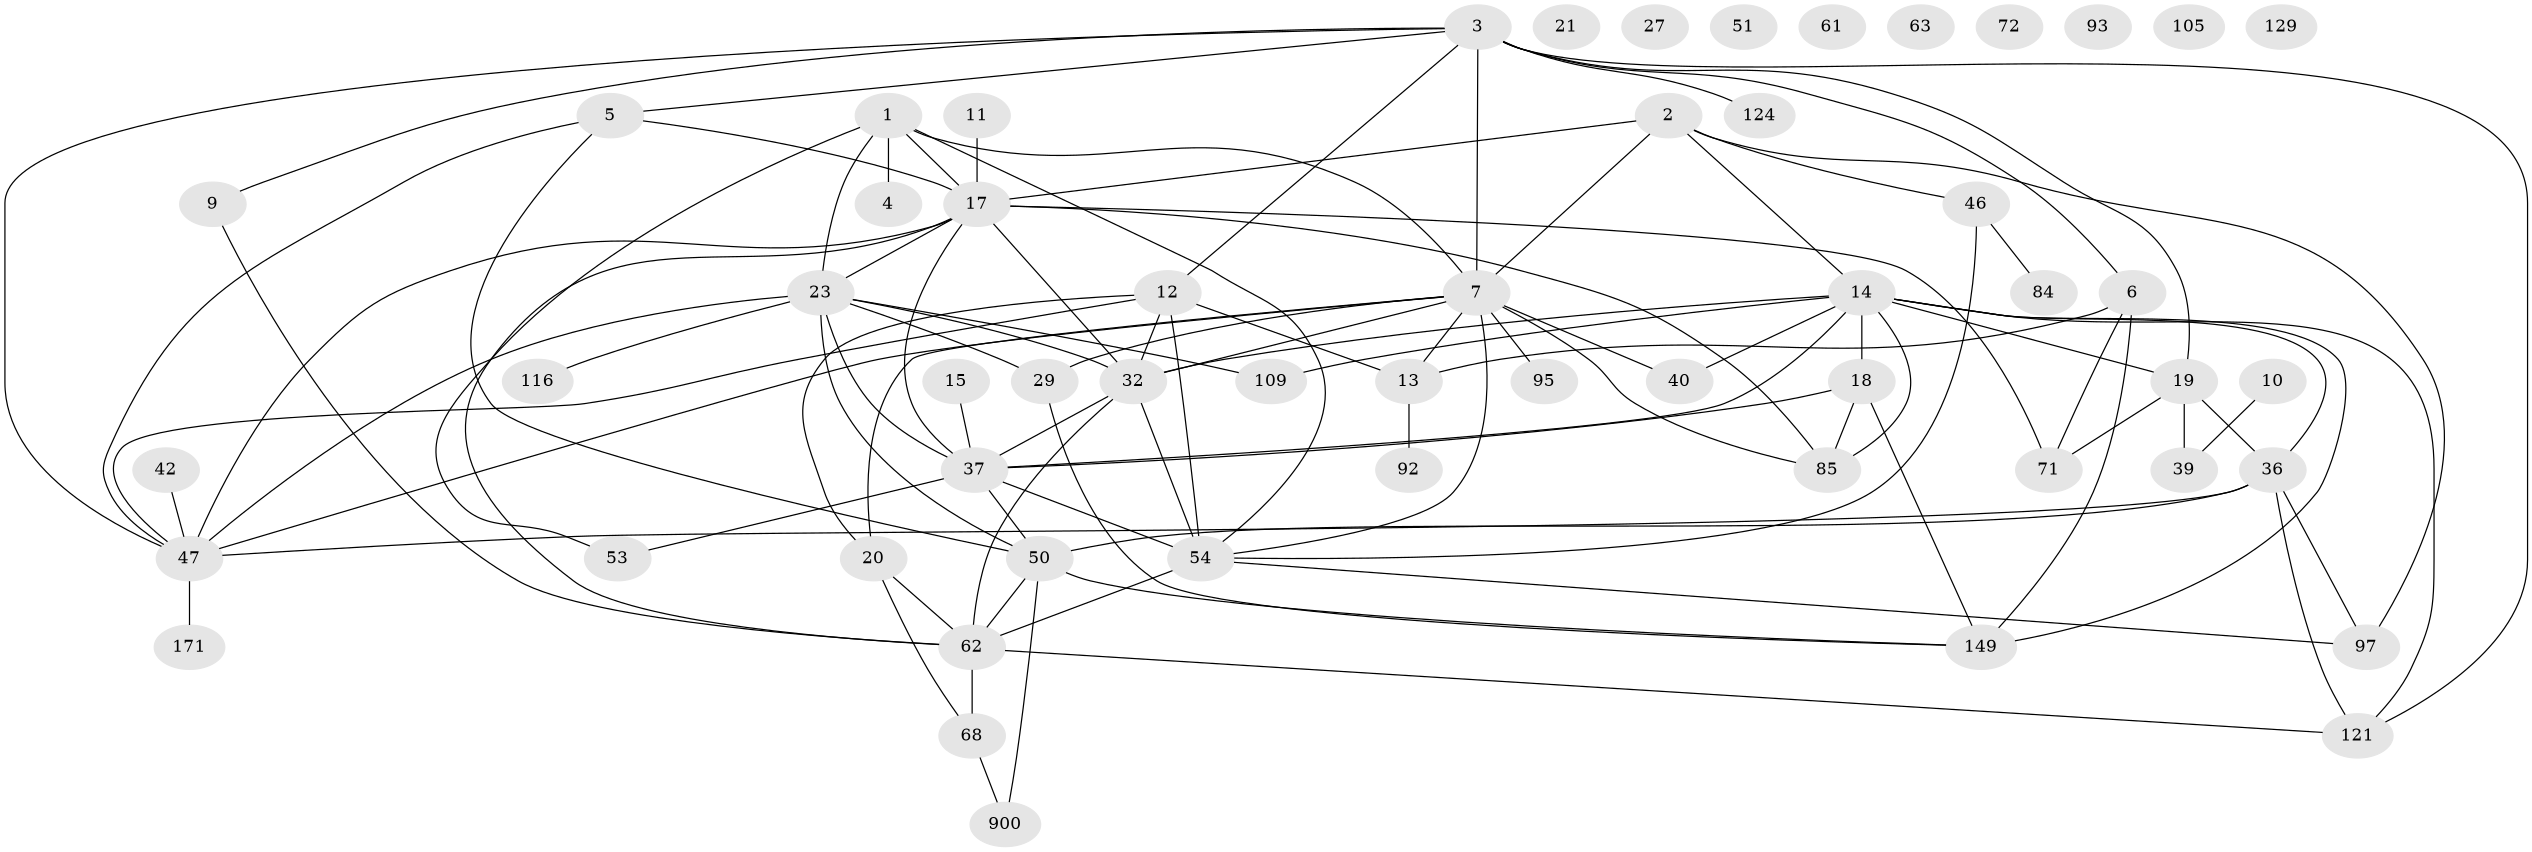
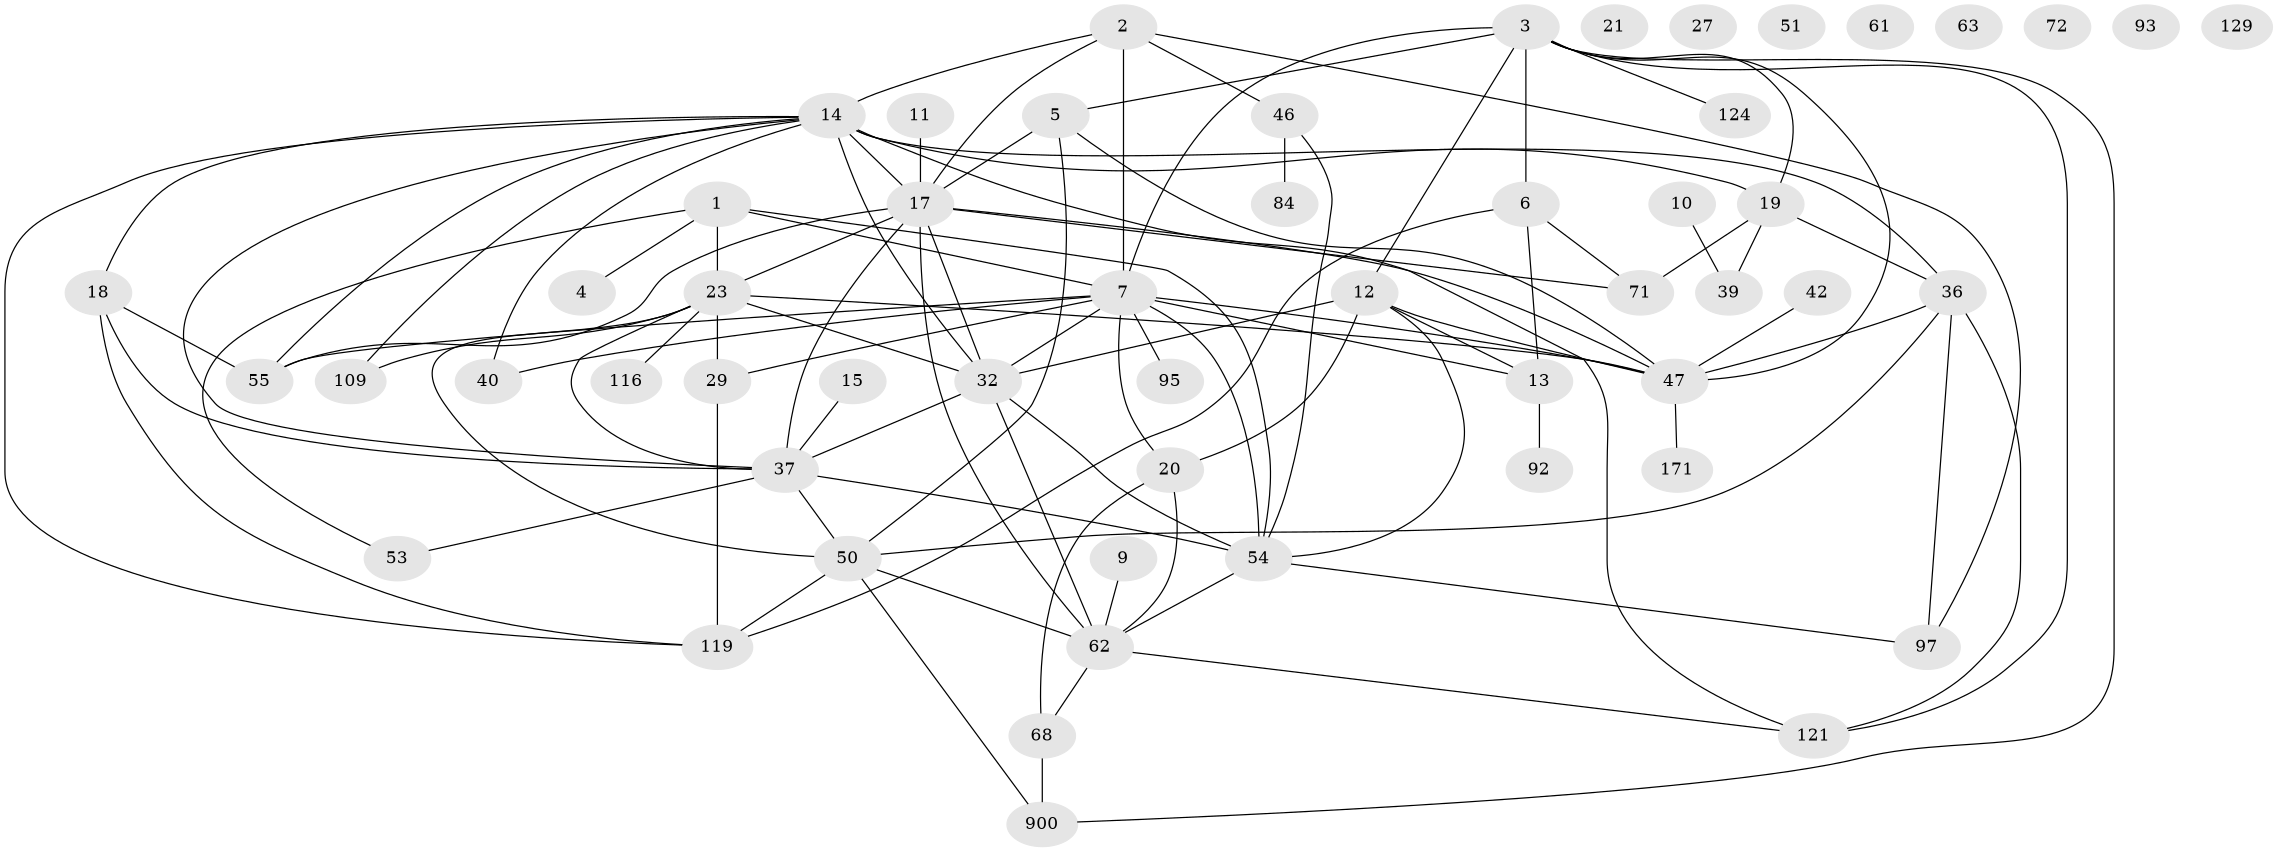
node "105": removed
edge "3" -- "9": now "3" -- "900"
edge "1" -- "17": now "14" -- "17"
node "85": label "85" -> "55"
node "149": label "149" -> "119"
